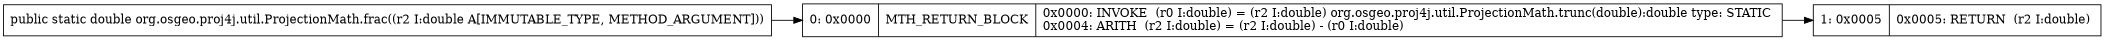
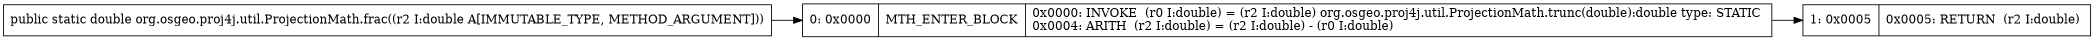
node "0: 0x0000": text "MTH_RETURN_BLOCK" -> "MTH_ENTER_BLOCK"
